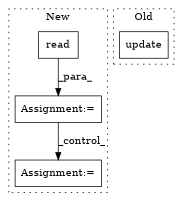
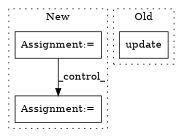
node "read": removed
